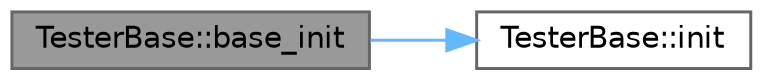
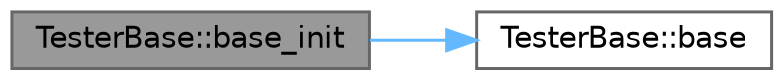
node "TesterBase::init": label "TesterBase::init" -> "TesterBase::base"
